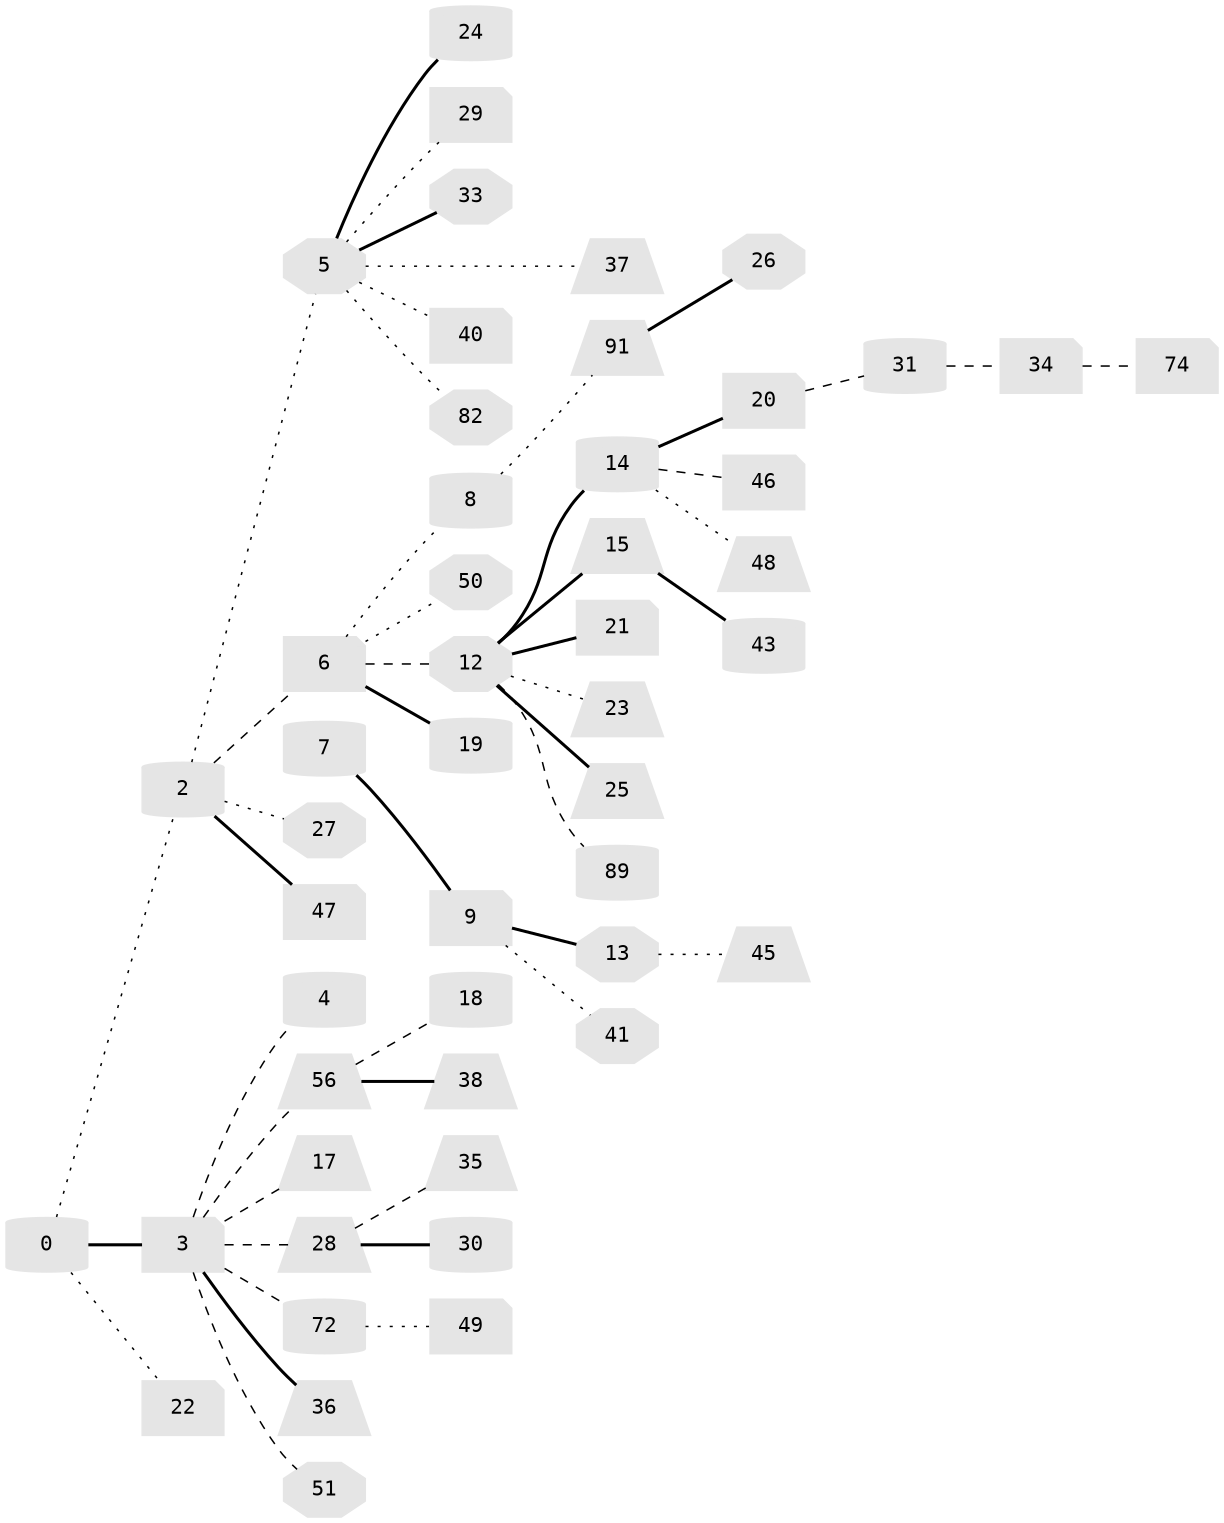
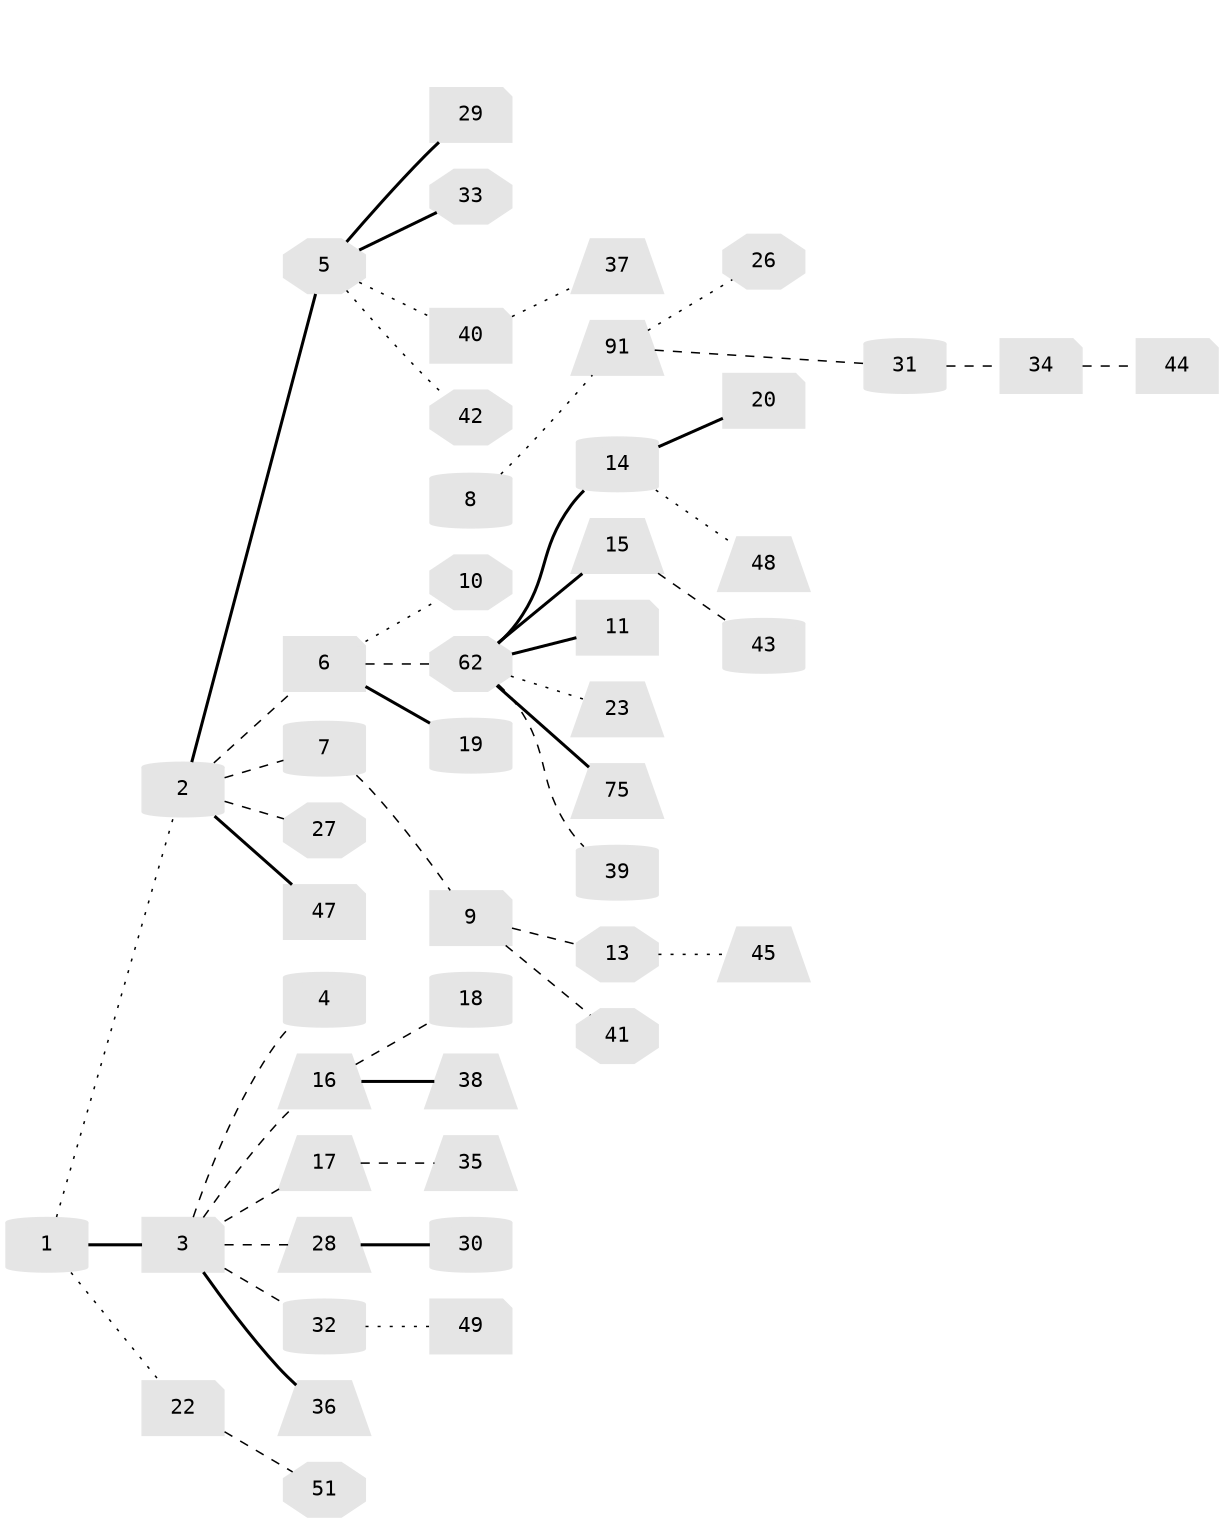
node "24": removed
edge "29" -- "5": style dotted -> bold
edge "5" -- "37": now "40" -- "37"
edge "26" -- "91": style bold -> dotted
node "74": label "74" -> "44"
edge "31" -- "20": now "31" -- "91"
node "82": label "82" -> "42"
node "46": removed
edge "5" -- "2": style dotted -> bold
edge "8" -- "6": removed
node "50": label "50" -> "10"
edge "15" -- "43": style bold -> dashed
node "21": label "21" -> "11"
node "12": label "12" -> "62"
edge "7" -- "2": added
node "25": label "25" -> "75"
edge "2" -- "27": style dotted -> dashed
edge "7" -- "9": style bold -> dashed
node "89": label "89" -> "39"
edge "9" -- "13": style bold -> dashed
edge "9" -- "41": style dotted -> dashed
node "56": label "56" -> "16"
edge "35" -- "28": now "35" -- "17"
node "0": label "0" -> "1"
node "72": label "72" -> "32"
edge "3" -- "51": now "22" -- "51"
